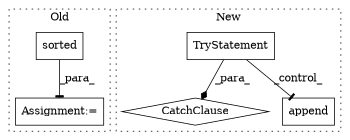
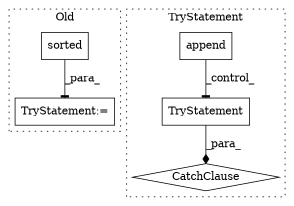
cluster "New": label "New" -> "TryStatement"
edge "TryStatement" -> "append": reversed
node "Assignment:=": label "Assignment:=" -> "TryStatement:="
